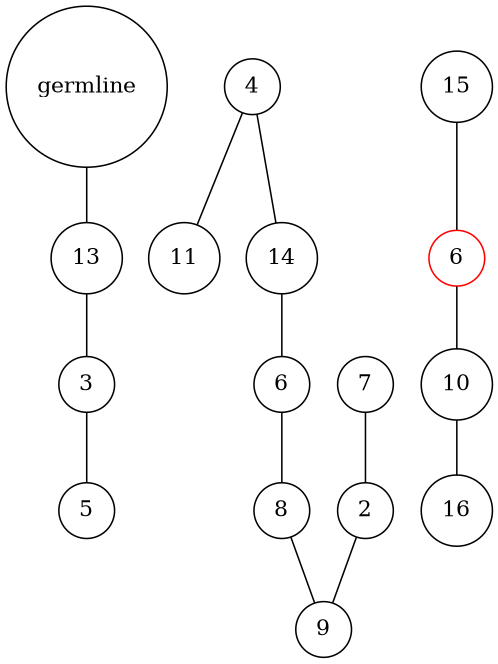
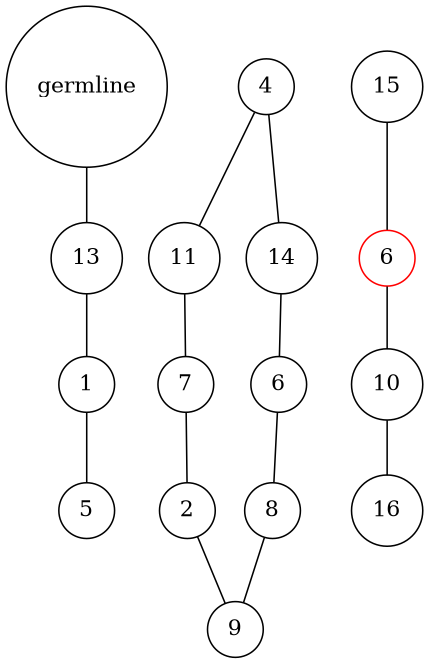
edge "11" -- "7": added
node "3": label "3" -> "1"
